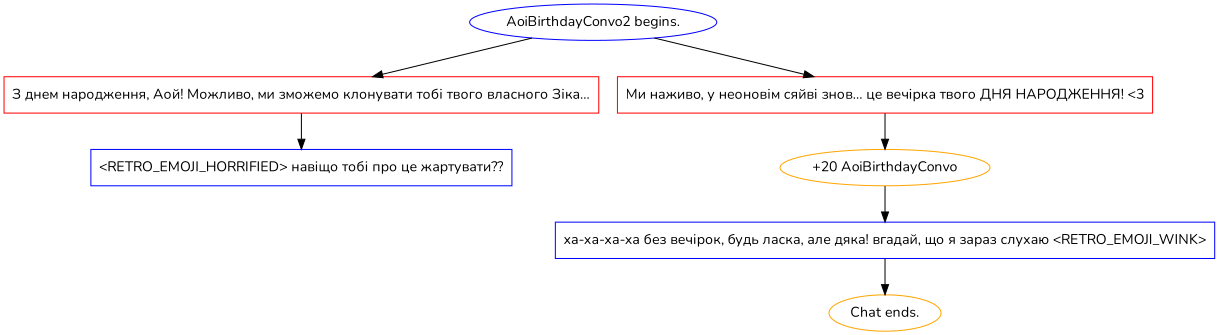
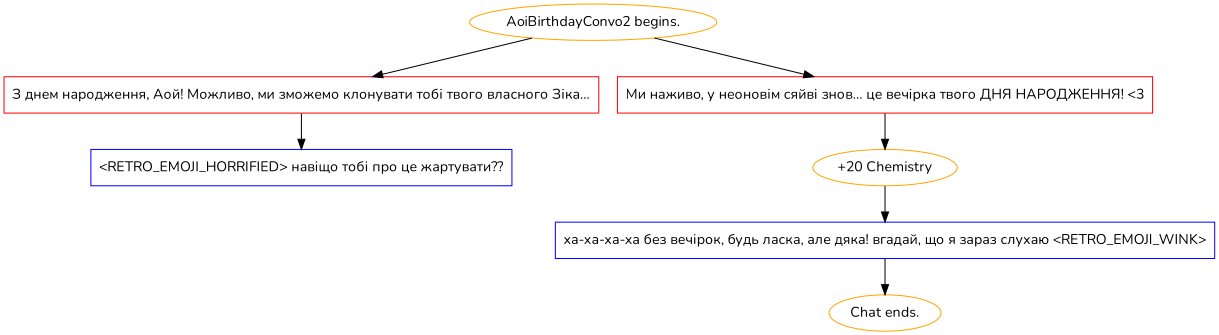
node "AoiBirthdayConvo2 begins.": color blue -> orange
node "+20 AoiBirthdayConvo": label "+20 AoiBirthdayConvo" -> "+20 Chemistry"
